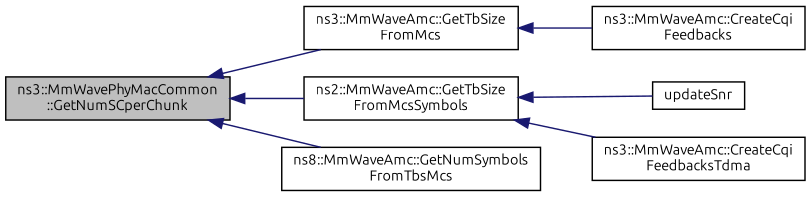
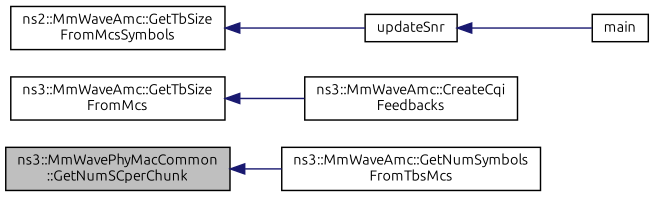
node "main": added
edge "ns3::MmWaveAmc::GetTbSize FromMcs" -> "ns3::MmWavePhyMacCommon ::GetNumSCperChunk": removed
edge "ns2::MmWaveAmc::GetTbSize FromMcsSymbols" -> "ns3::MmWavePhyMacCommon ::GetNumSCperChunk": removed
node "ns3::MmWaveAmc::CreateCqi FeedbacksTdma": removed
node "ns8::MmWaveAmc::GetNumSymbols FromTbsMcs": label "ns8::MmWaveAmc::GetNumSymbols FromTbsMcs" -> "ns3::MmWaveAmc::GetNumSymbols FromTbsMcs"
